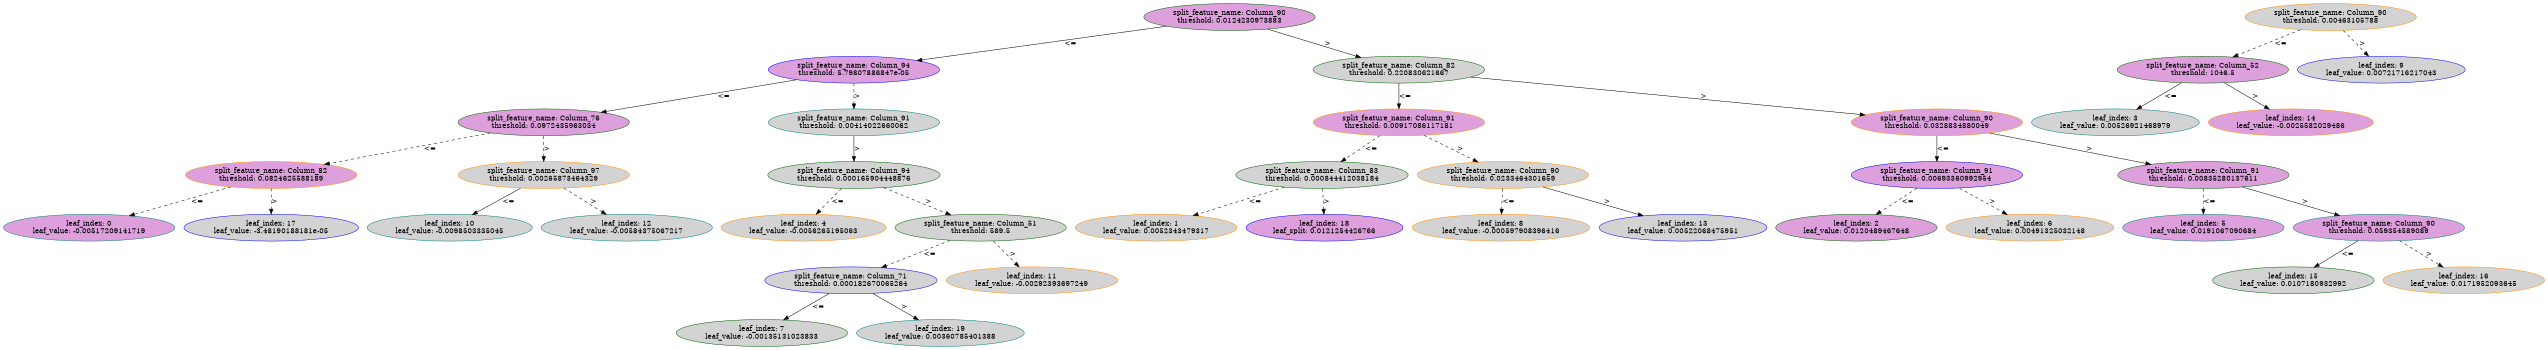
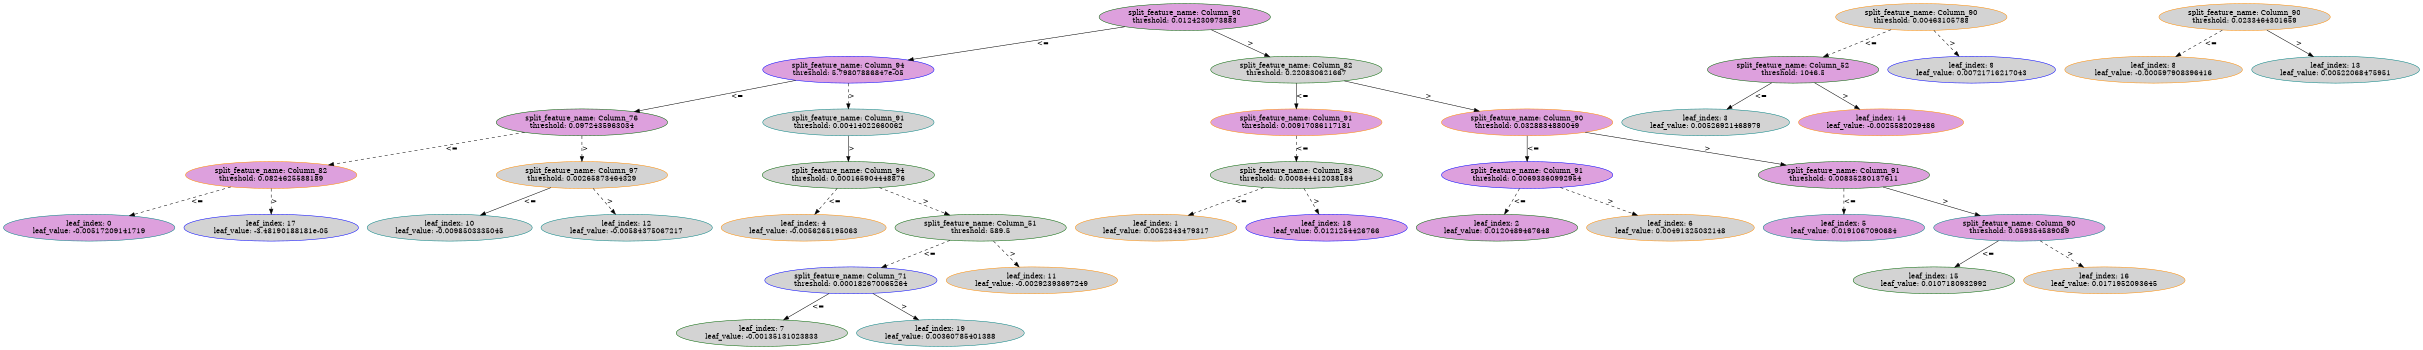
edge "split_feature_name: Column_91 threshold: 0.00917086117181" -> "split_feature_name: Column_90 threshold: 0.0233464301659": removed, label ">"
node "leaf_index: 18 leaf_split: 0.0121254426766": label "leaf_index: 18 leaf_split: 0.0121254426766" -> "leaf_index: 18 leaf_value: 0.0121254426766"
node "leaf_index: 13 leaf_value: 0.00522068475951": color blue -> teal
